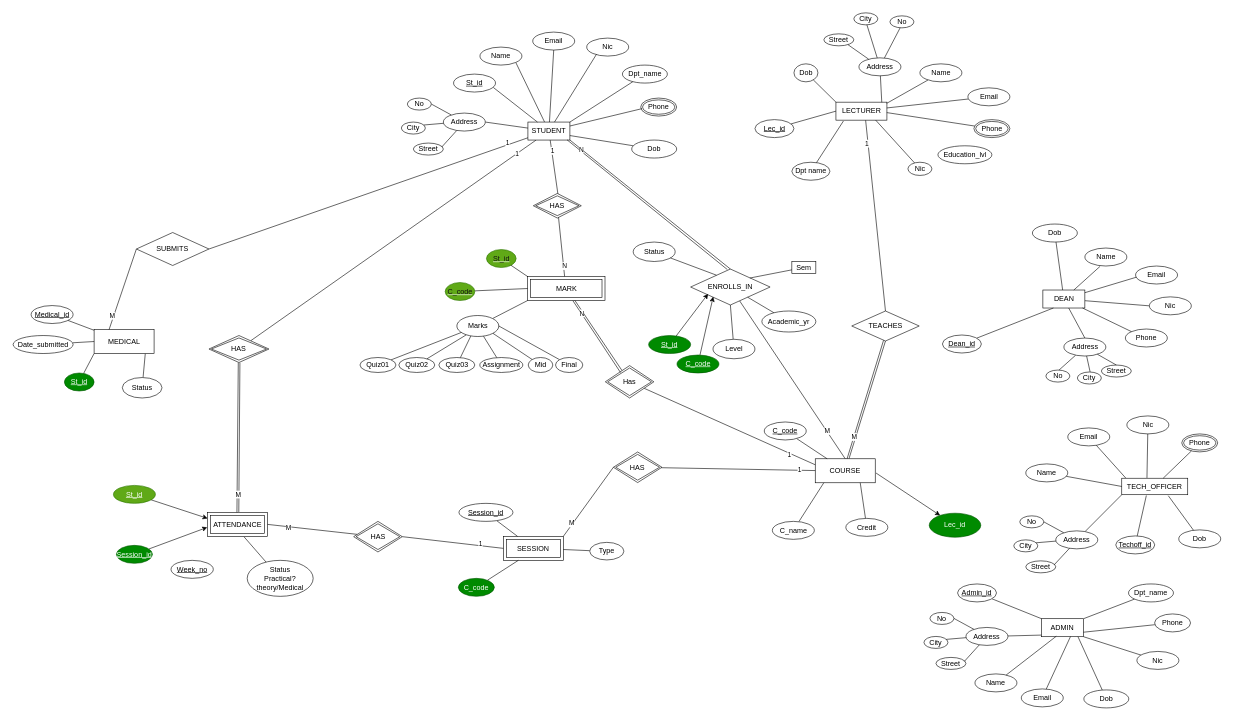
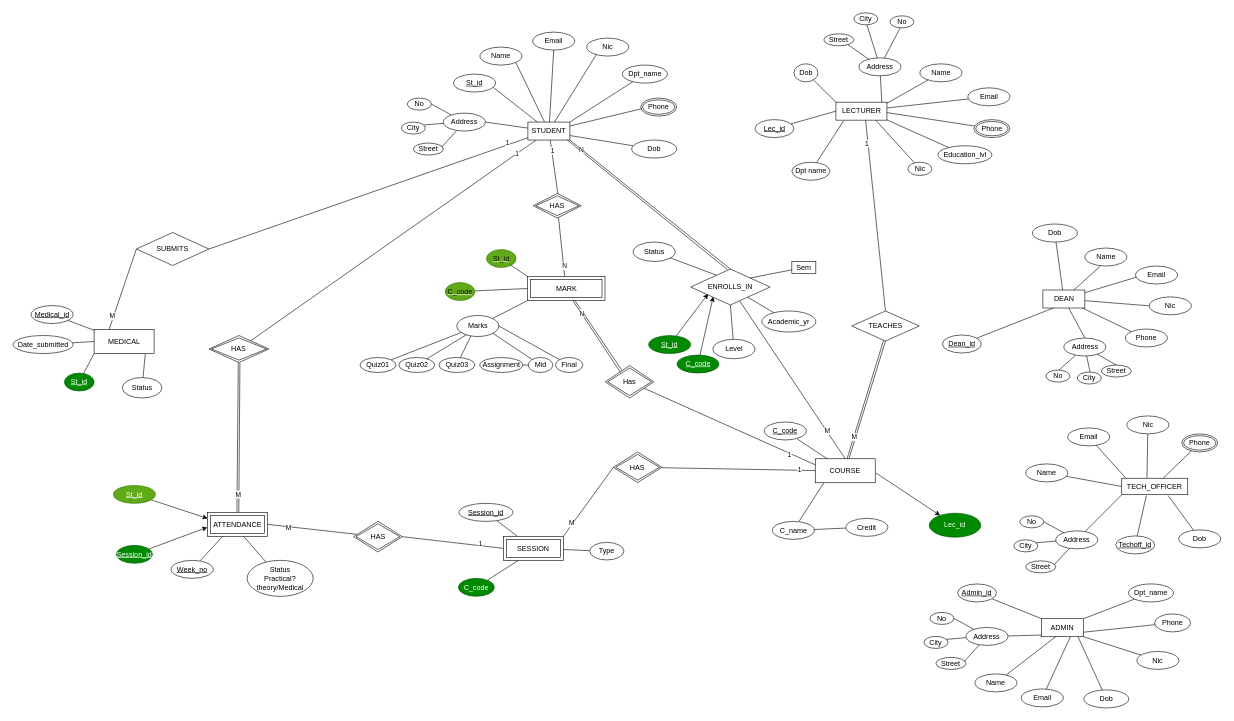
edge "LECTURER" -- "Education_lvl": added
edge "Marks" -- "Assignment": now "Mid" -- "Assignment"
edge "COURSE" -- "Credit": now "C_name" -- "Credit"
edge "ATTENDANCE" -- "Week_no": added
